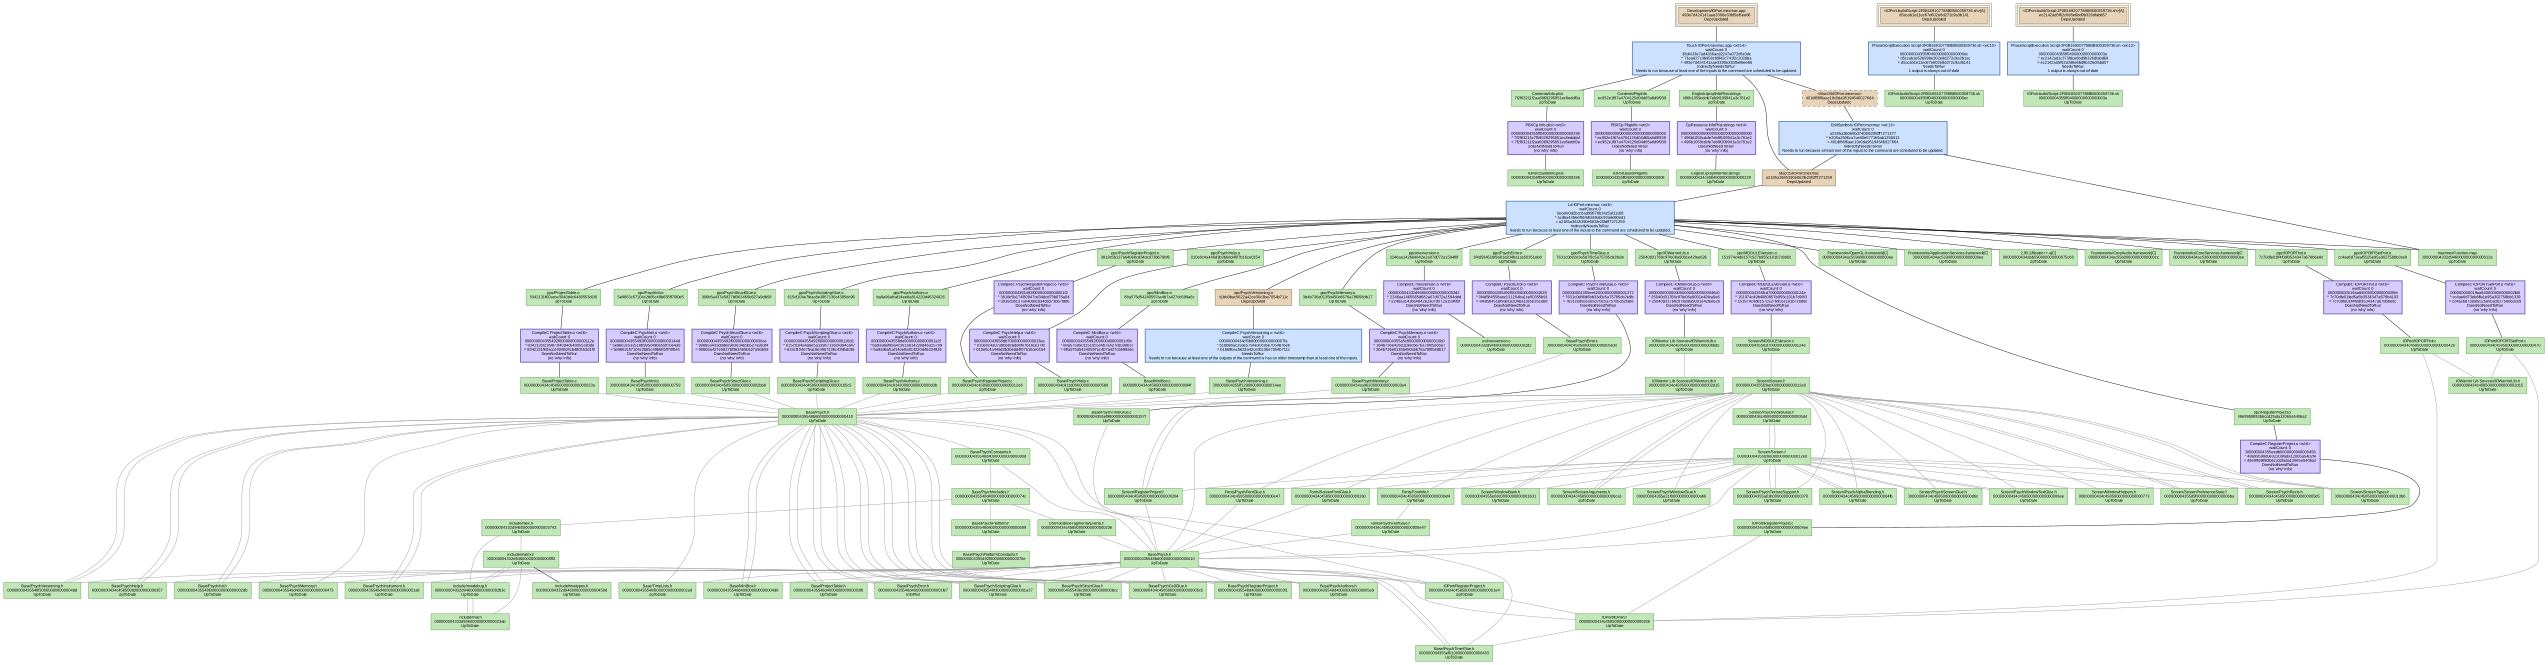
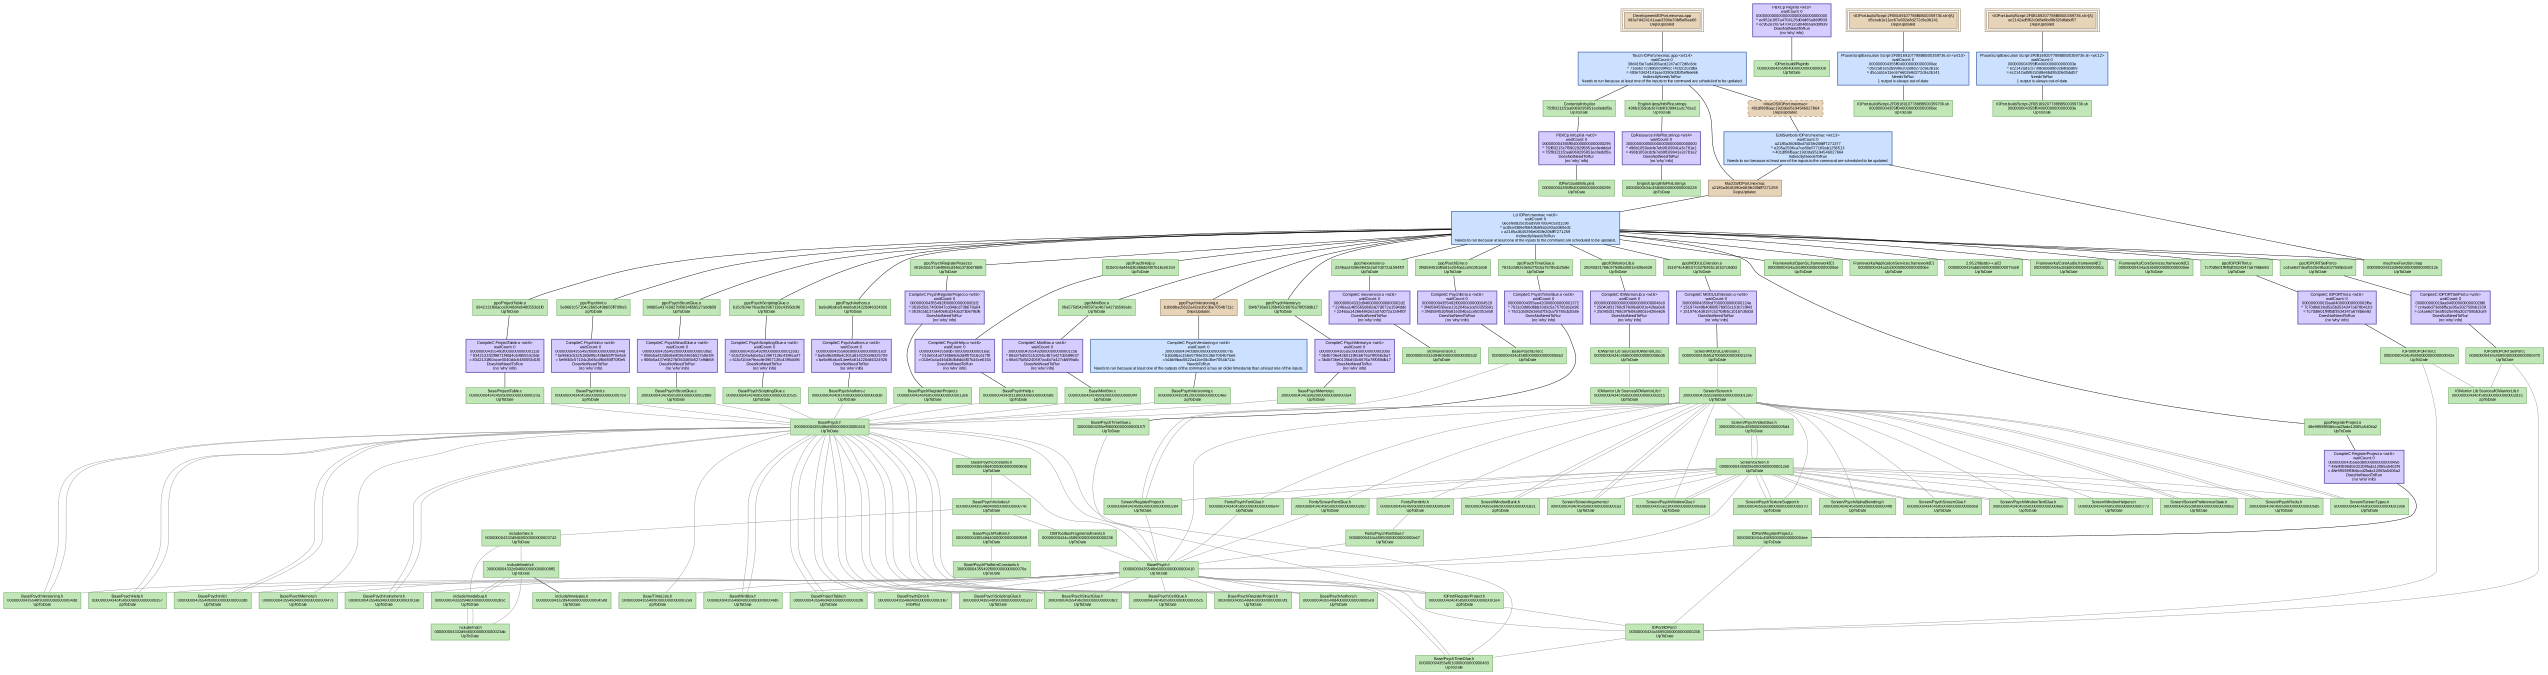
node "Contents/PkgInfo ec952e1f87a4704125d04d65a8d9f939 UpToDate": removed
